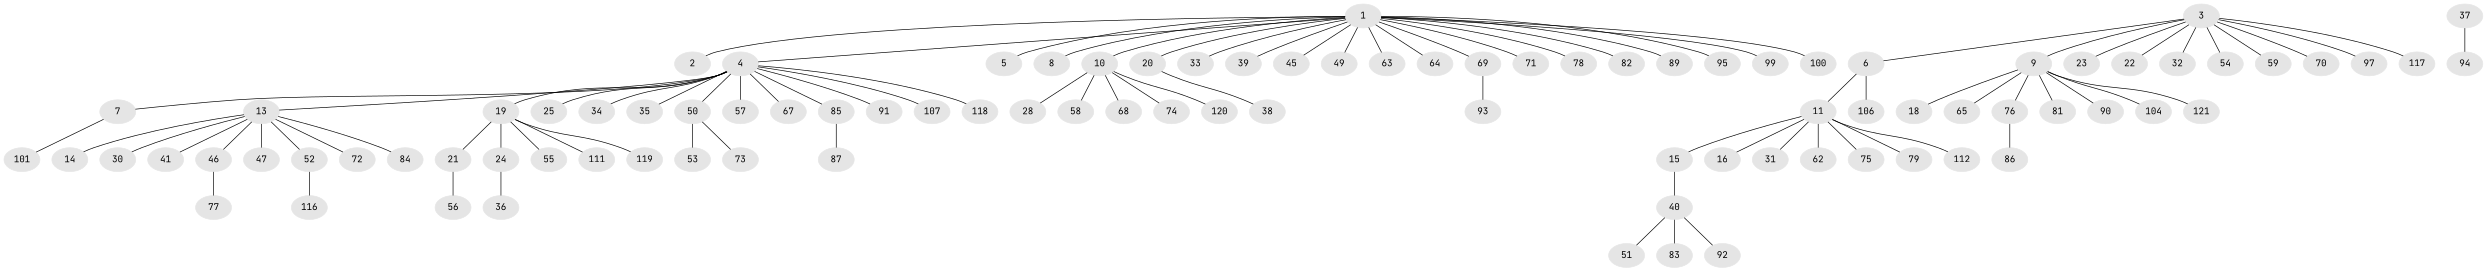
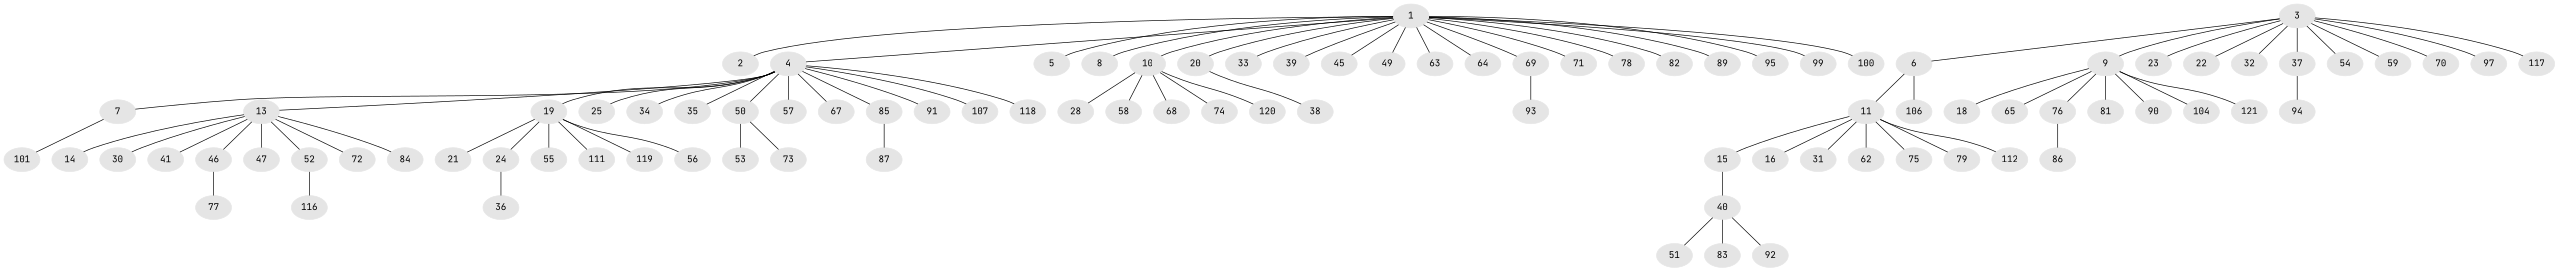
edge "3" -- "37": added
edge "21" -- "56": now "19" -- "56"
